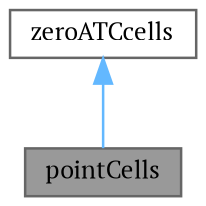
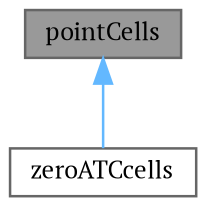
edge "pointCells" -> "zeroATCcells": reversed
